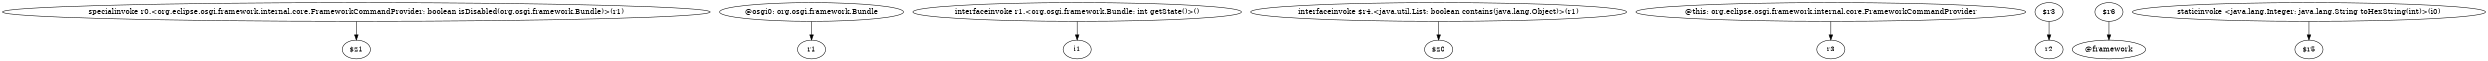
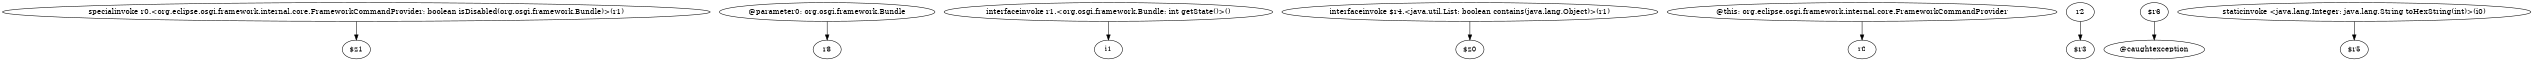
node "@osgi0: org.osgi.framework.Bundle": label "@osgi0: org.osgi.framework.Bundle" -> "@parameter0: org.osgi.framework.Bundle"
edge "$r3" -> "r2": reversed
node "r1": label "r1" -> "r8"
node "r3": label "r3" -> "r0"
node "@framework": label "@framework" -> "@caughtexception"
